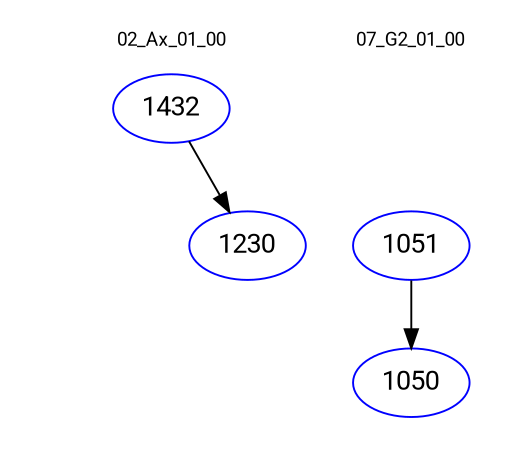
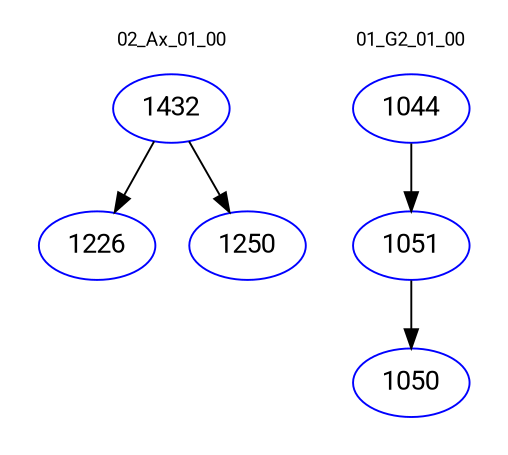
cluster "07_G2_01_00": label "07_G2_01_00" -> "01_G2_01_00"
node "1044": added
node "1226": added
node "1230": label "1230" -> "1250"
